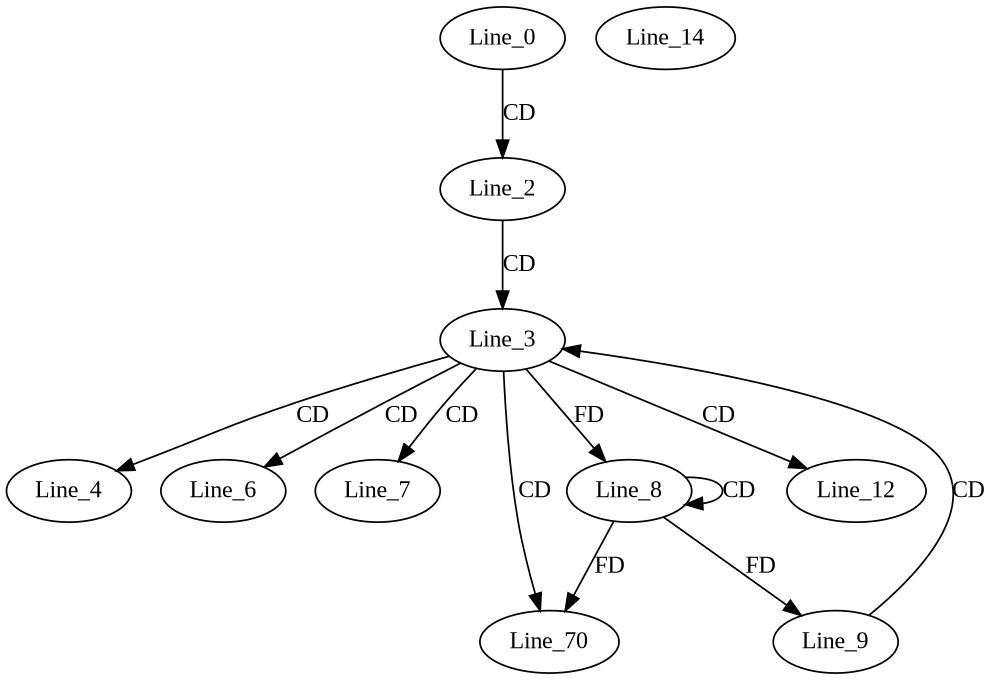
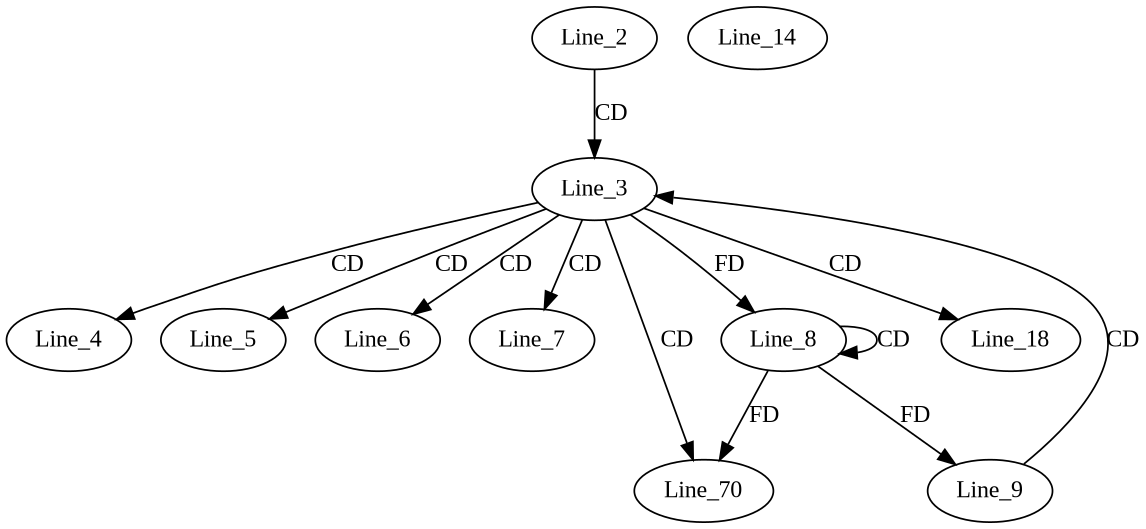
node "Line_0": removed
node "Line_5": added
node "Line_12": label "Line_12" -> "Line_18"
